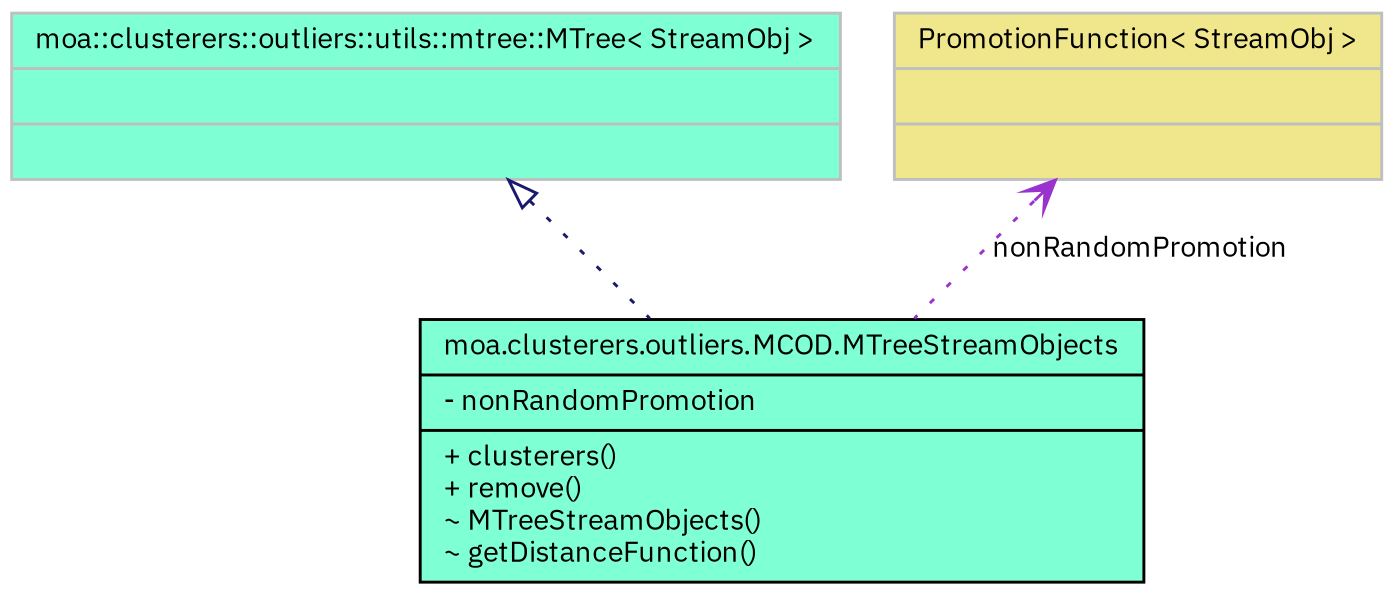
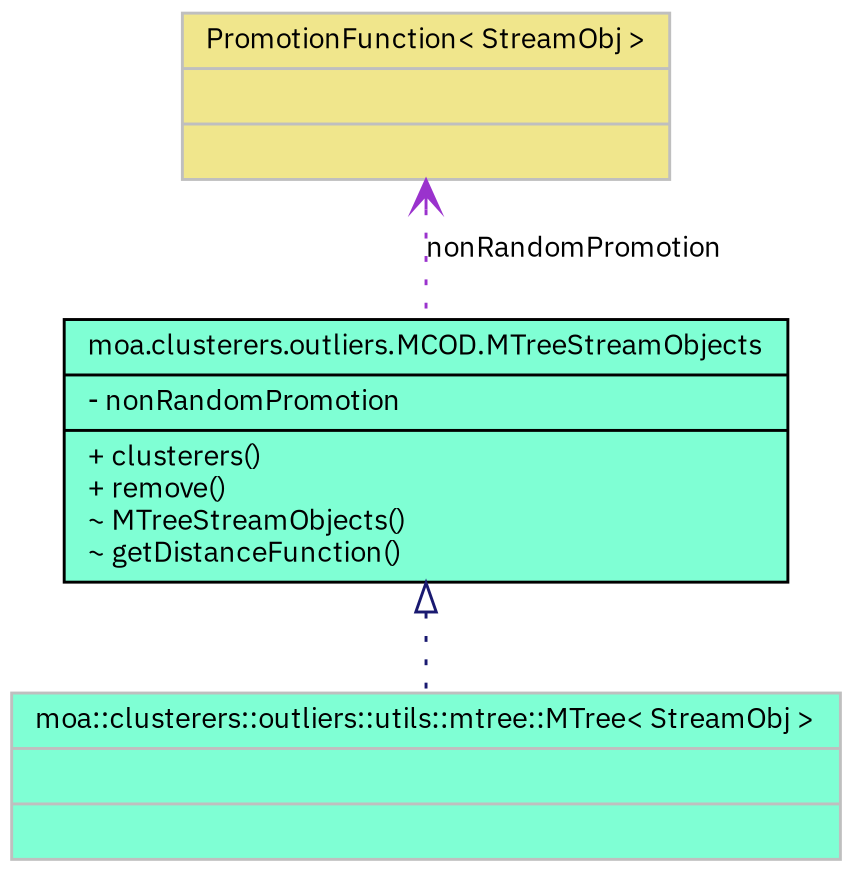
edge "moa.clusterers.outliers.MCOD.MTreeStreamObjects" -> "moa::clusterers::outliers::utils::mtree::MTree< StreamObj >": reversed
